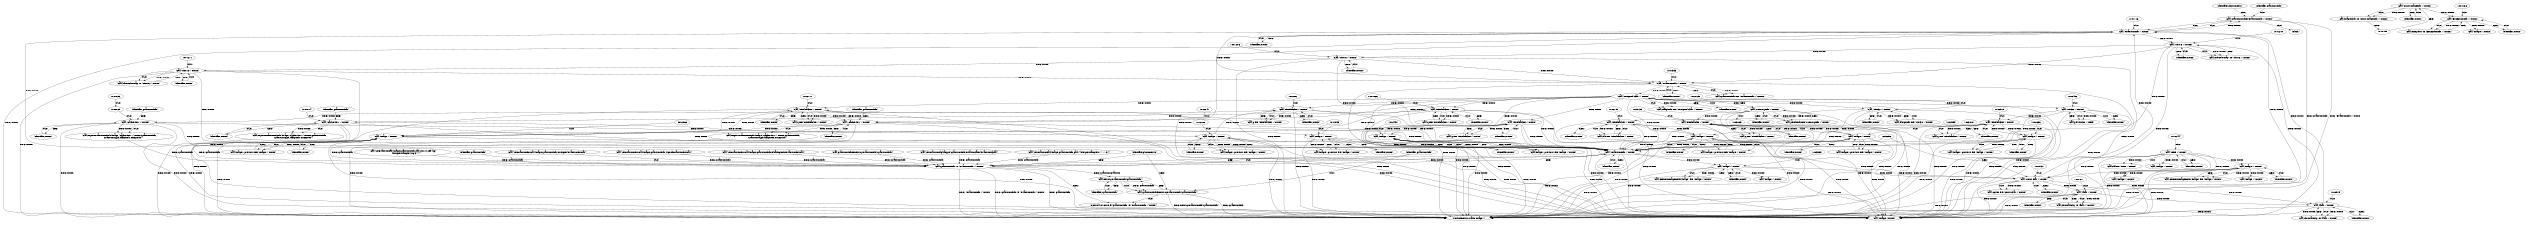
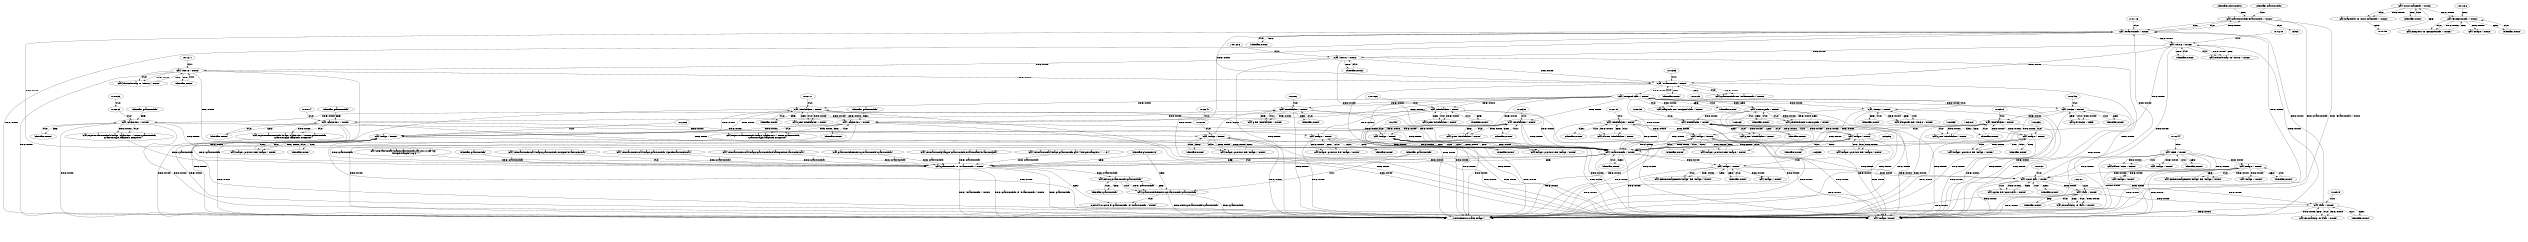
edge "1000186" -> "(Call,(ExceptionInfo *) NULL)": label "AST: " -> "CFG: "
node "1002338": added
edge "(Call,(MemoryInfo *) NULL)" -> "1003069": reversed
node "9002266": label "9002266" -> "1002266"
node "1001893": removed
edge "1603256" -> "(Call,(const char *) NULL)": now "(Call,option == (const char *) NULL)" -> "(Call,(const char *) NULL)"
edge "(Call,quantum_info != (QuantumInfo *) NULL)" -> "(Call,DestroyQuantumInfo(quantum_info))": label "DDG: quantum_quantum" -> "DDG: quantum_info"
edge "(Call,(TIFF *) NULL)" -> "(MethodReturn,static Image *)": label "DDG: NULL" -> "NULL: NULL"
